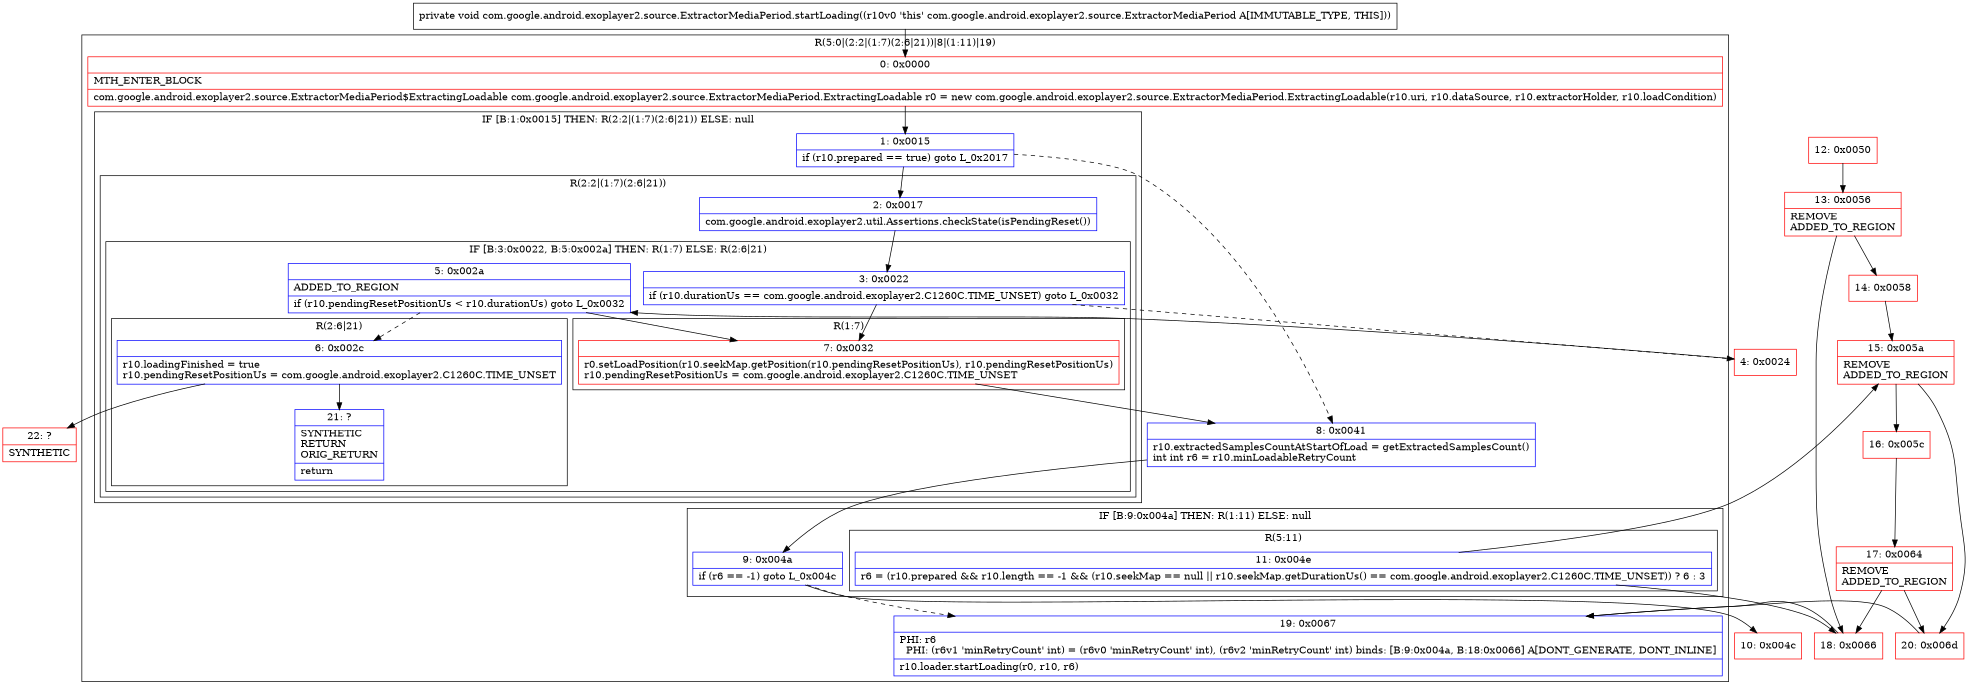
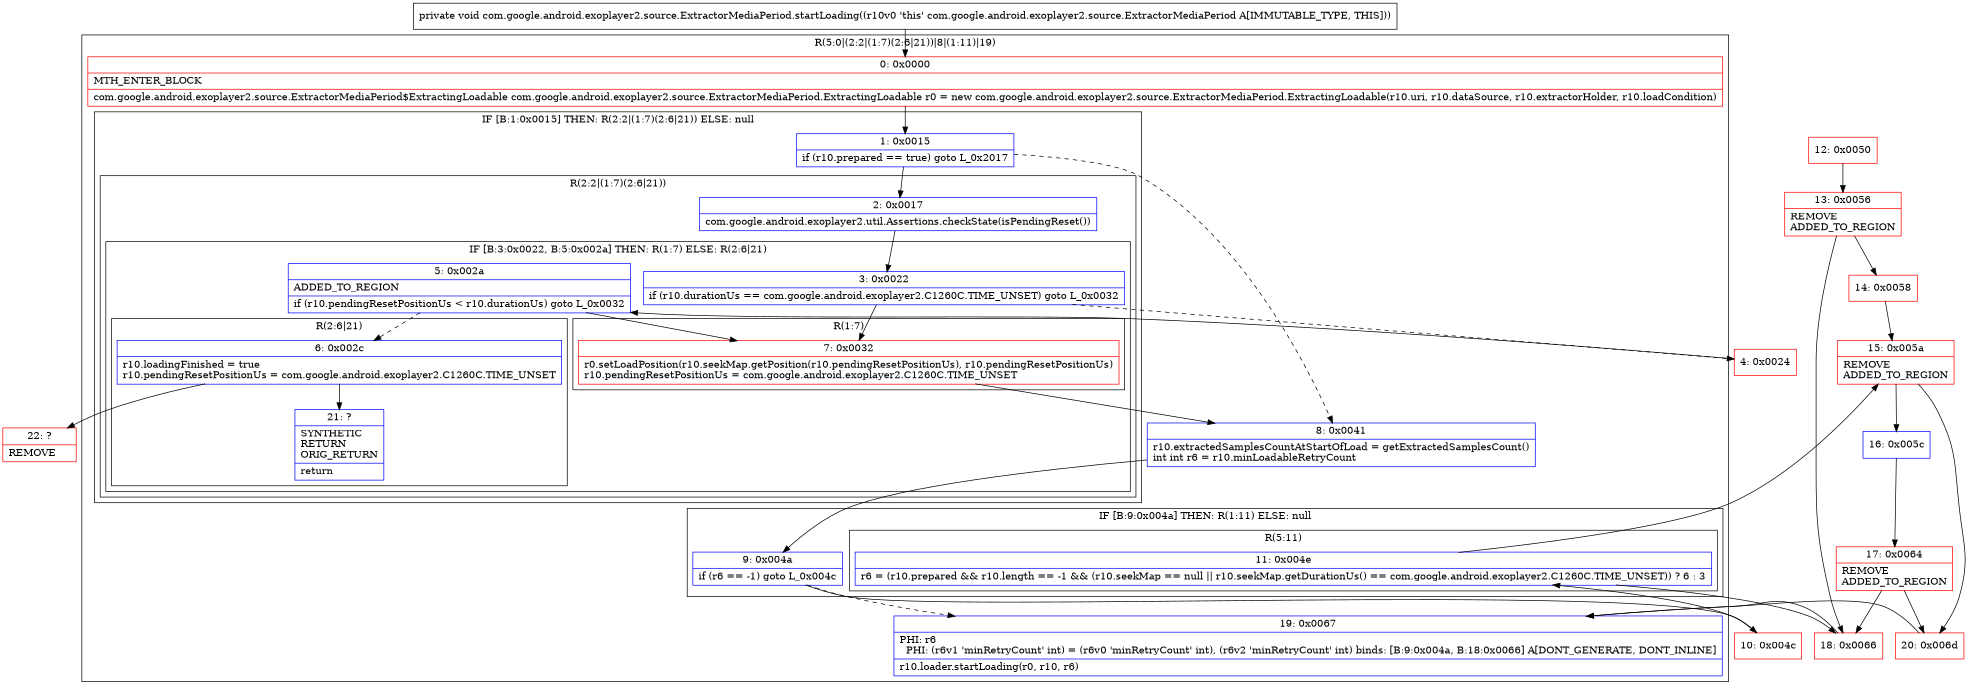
node "16: 0x005c": color red -> blue
node "22: ?": text "SYNTHETIC" -> "REMOVE"
edge "10: 0x004c" -> "11: 0x004e": added
